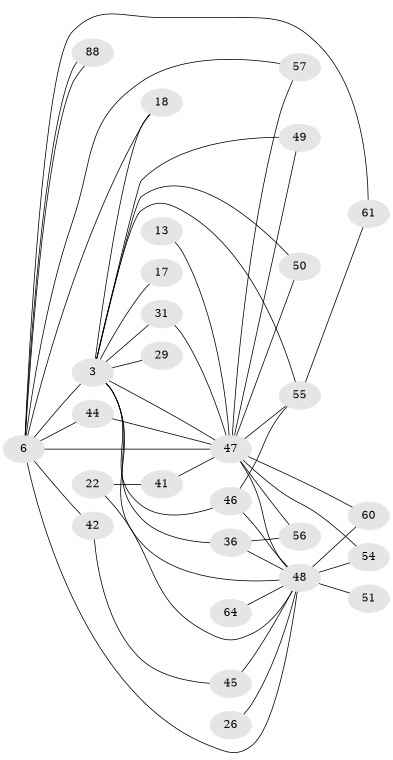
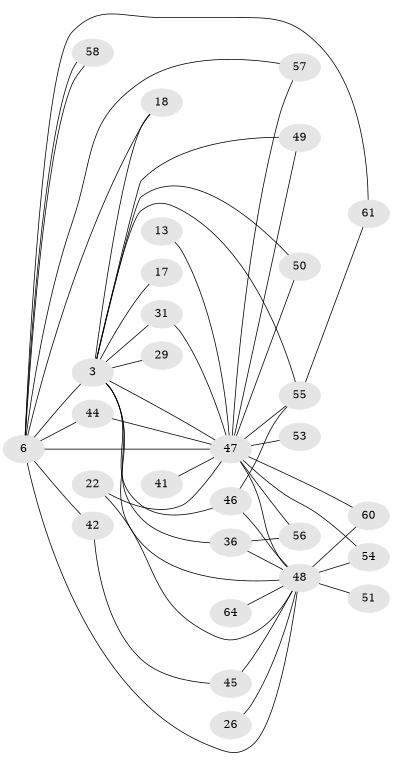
node "88": label "88" -> "58"
node "53": added
edge "22" -- "41": now "22" -- "47"
